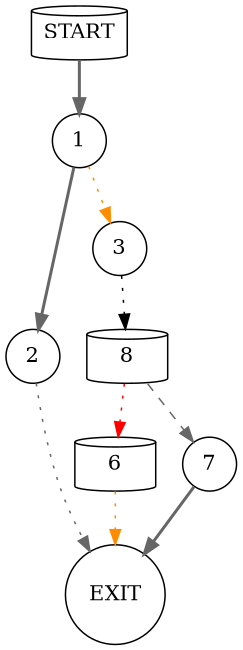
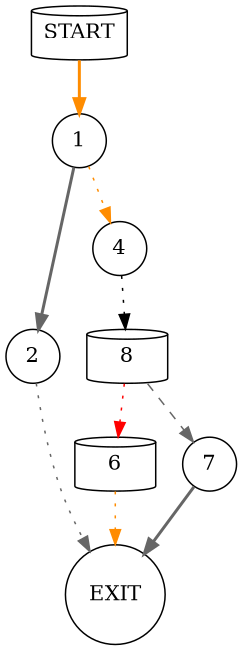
edge "START" -> "1": color gray40 -> darkorange
node "3": label "3" -> "4"
